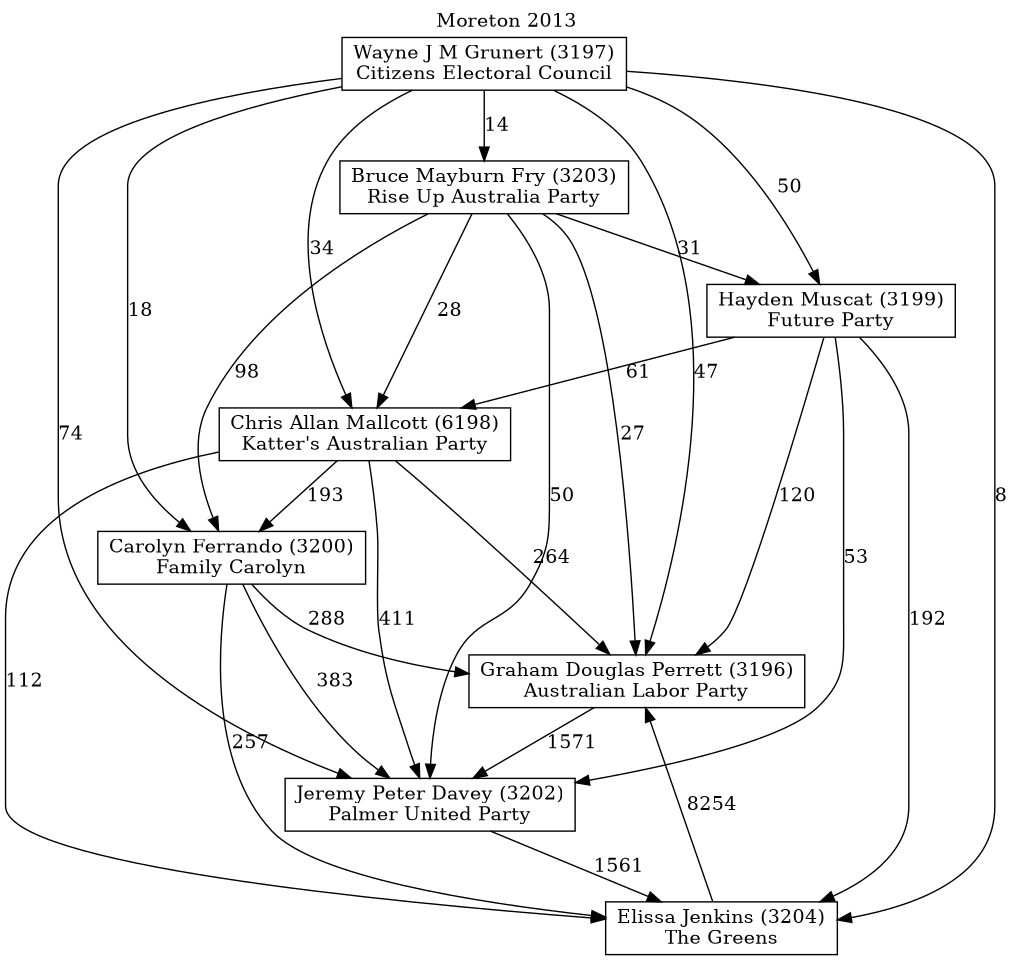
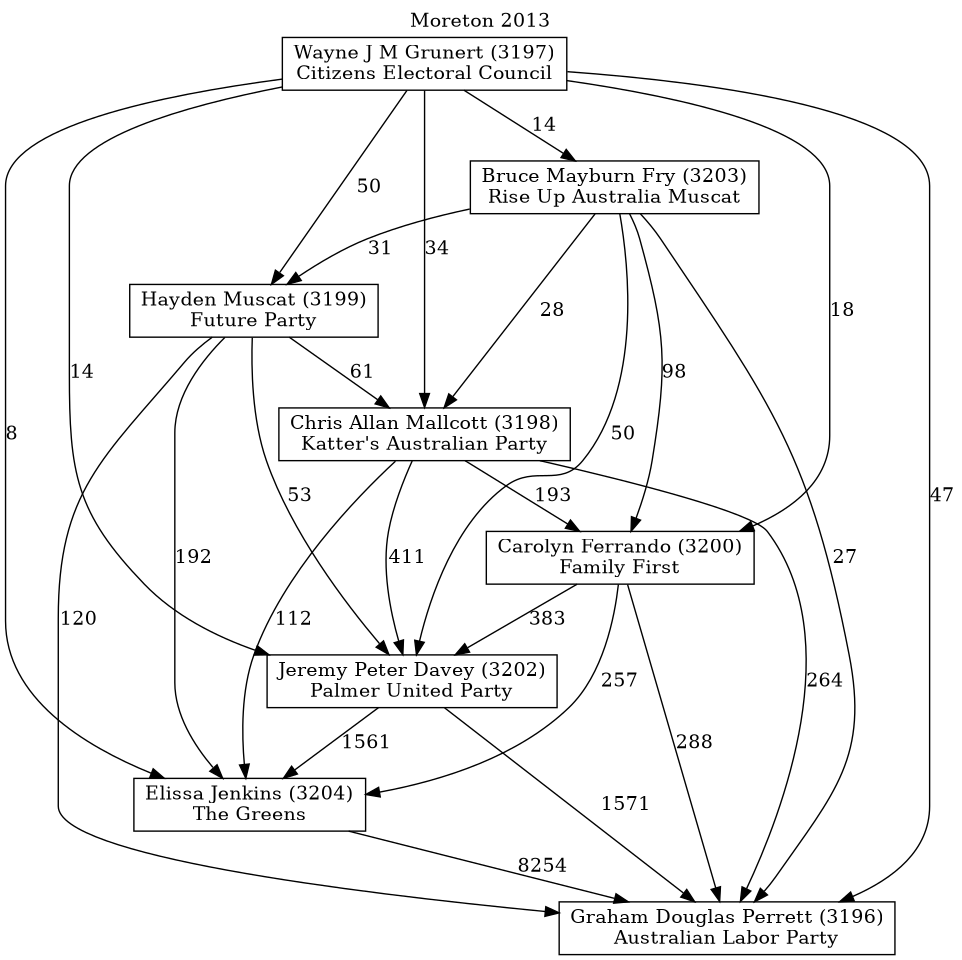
node "Bruce Mayburn Fry (3203) Rise Up Australia Party": label "Bruce Mayburn Fry (3203) Rise Up Australia Party" -> "Bruce Mayburn Fry (3203) Rise Up Australia Muscat"
edge "Wayne J M Grunert (3197) Citizens Electoral Council" -> "Jeremy Peter Davey (3202) Palmer United Party": label "74" -> "14"
node "Chris Allan Mallcott (6198) Katter's Australian Party": label "Chris Allan Mallcott (6198) Katter's Australian Party" -> "Chris Allan Mallcott (3198) Katter's Australian Party"
node "Carolyn Ferrando (3200) Family Carolyn": label "Carolyn Ferrando (3200) Family Carolyn" -> "Carolyn Ferrando (3200) Family First"
edge "Graham Douglas Perrett (3196) Australian Labor Party" -> "Jeremy Peter Davey (3202) Palmer United Party": reversed
